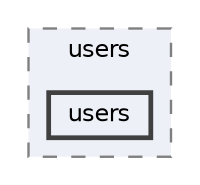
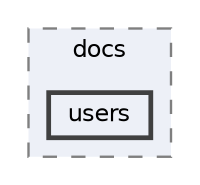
cluster "users": label "users" -> "docs"
